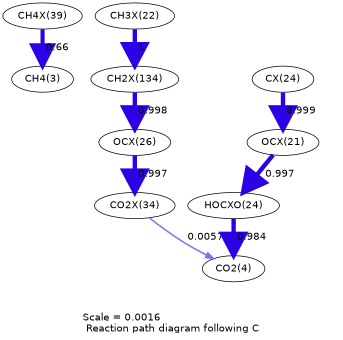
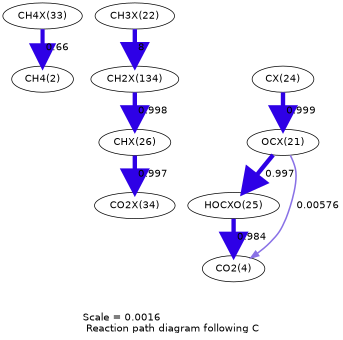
node "CH4X(39)": label "CH4X(39)" -> "CH4X(33)"
edge "CH3X(22)" -> "CH2X(134)": label " 1" -> " 8"
node "CH4(3)": label "CH4(3)" -> "CH4(2)"
edge "CX(24)" -> "OCX(21)": label " 8.999" -> " 0.999"
node "OCX(26)": label "OCX(26)" -> "CHX(26)"
node "HOCXO(24)": label "HOCXO(24)" -> "HOCXO(25)"
edge "CO2X(34)" -> "CO2(4)": now "OCX(21)" -> "CO2(4)"
